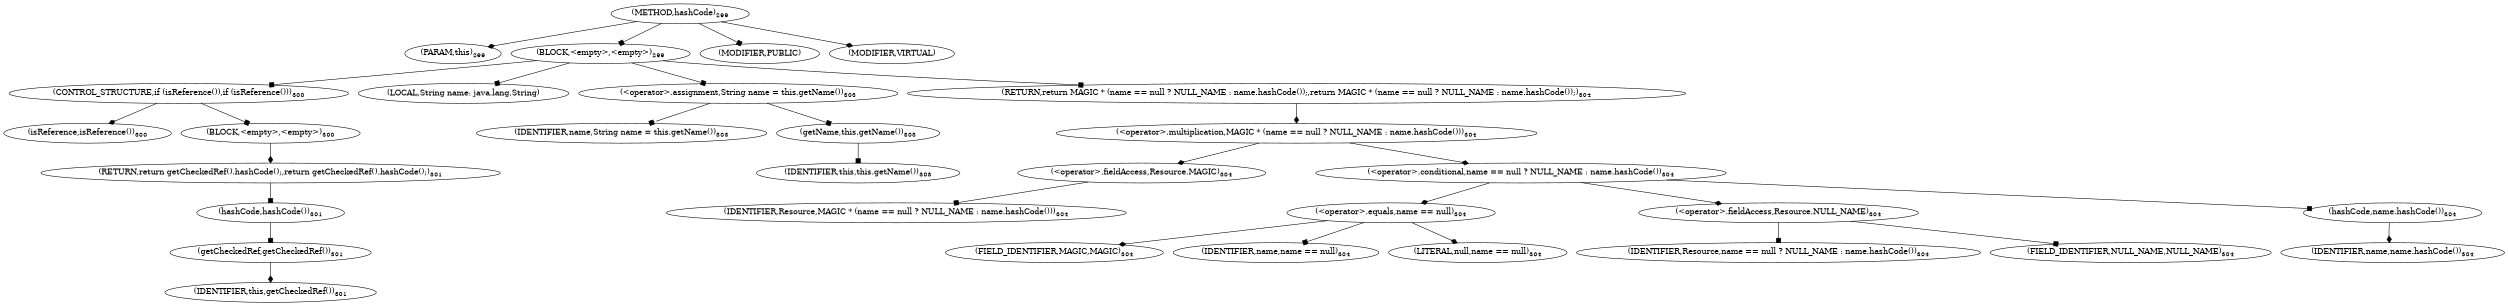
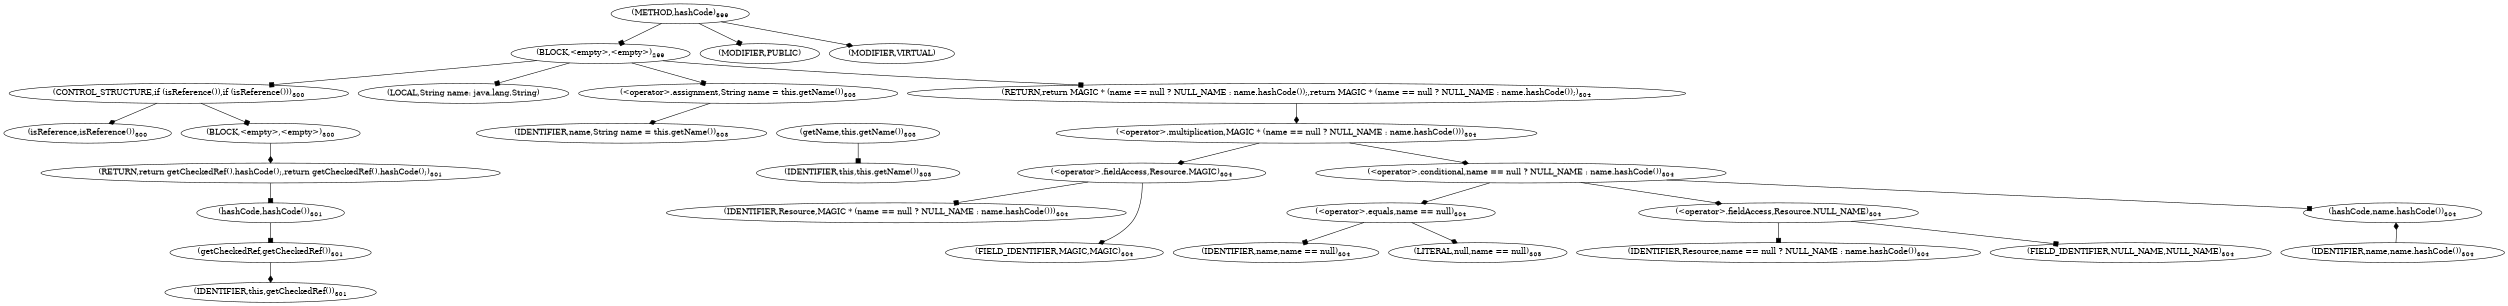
node "(METHOD,hashCode)": text "299" -> "899"
node "(PARAM,this)": removed
edge "(<operator>.assignment,String name = this.getName())" -> "(IDENTIFIER,name,String name = this.getName())": arrowhead box -> diamond
edge "(<operator>.assignment,String name = this.getName())" -> "(getName,this.getName())": removed
edge "(hashCode,name.hashCode())" -> "(IDENTIFIER,name,name.hashCode())": reversed
edge "(<operator>.equals,name == null)" -> "(FIELD_IDENTIFIER,MAGIC,MAGIC)": now "(<operator>.fieldAccess,Resource.MAGIC)" -> "(FIELD_IDENTIFIER,MAGIC,MAGIC)"
node "(LITERAL,null,name == null)": text "304" -> "305"
